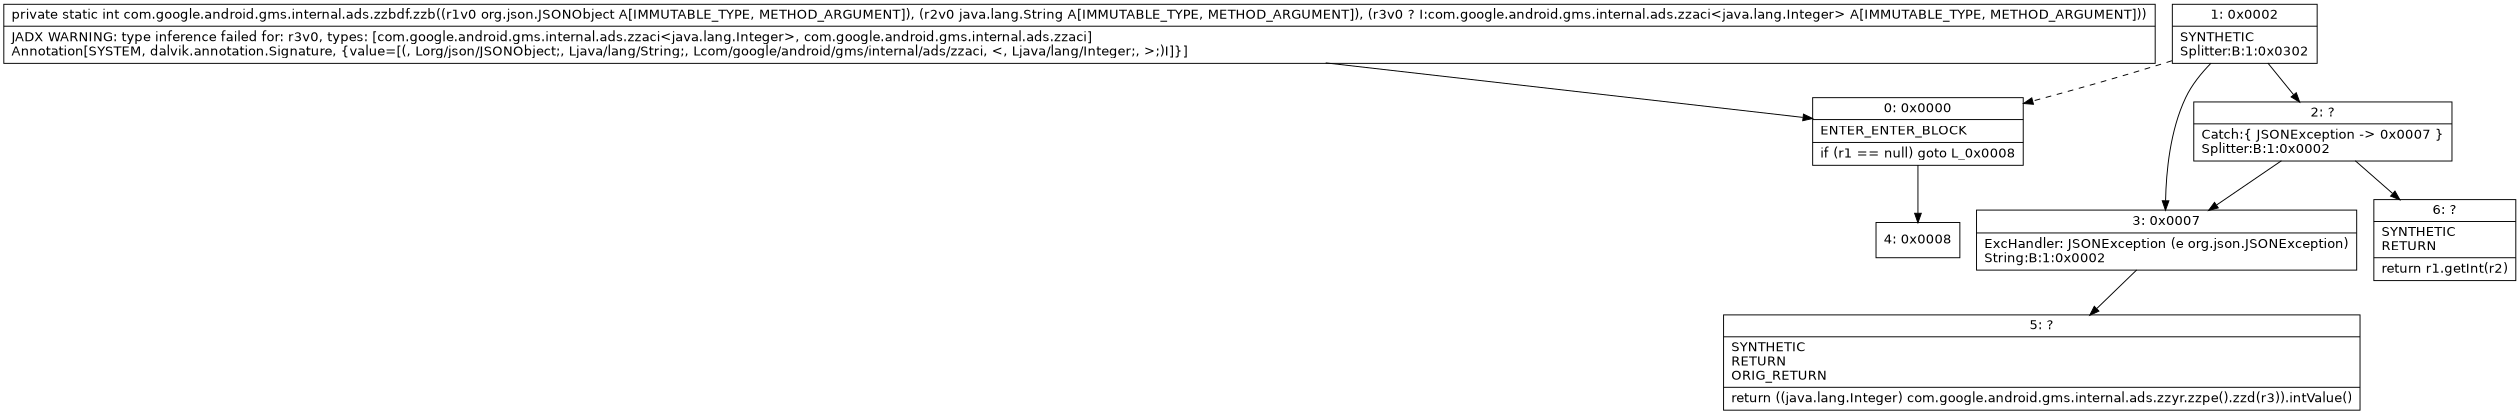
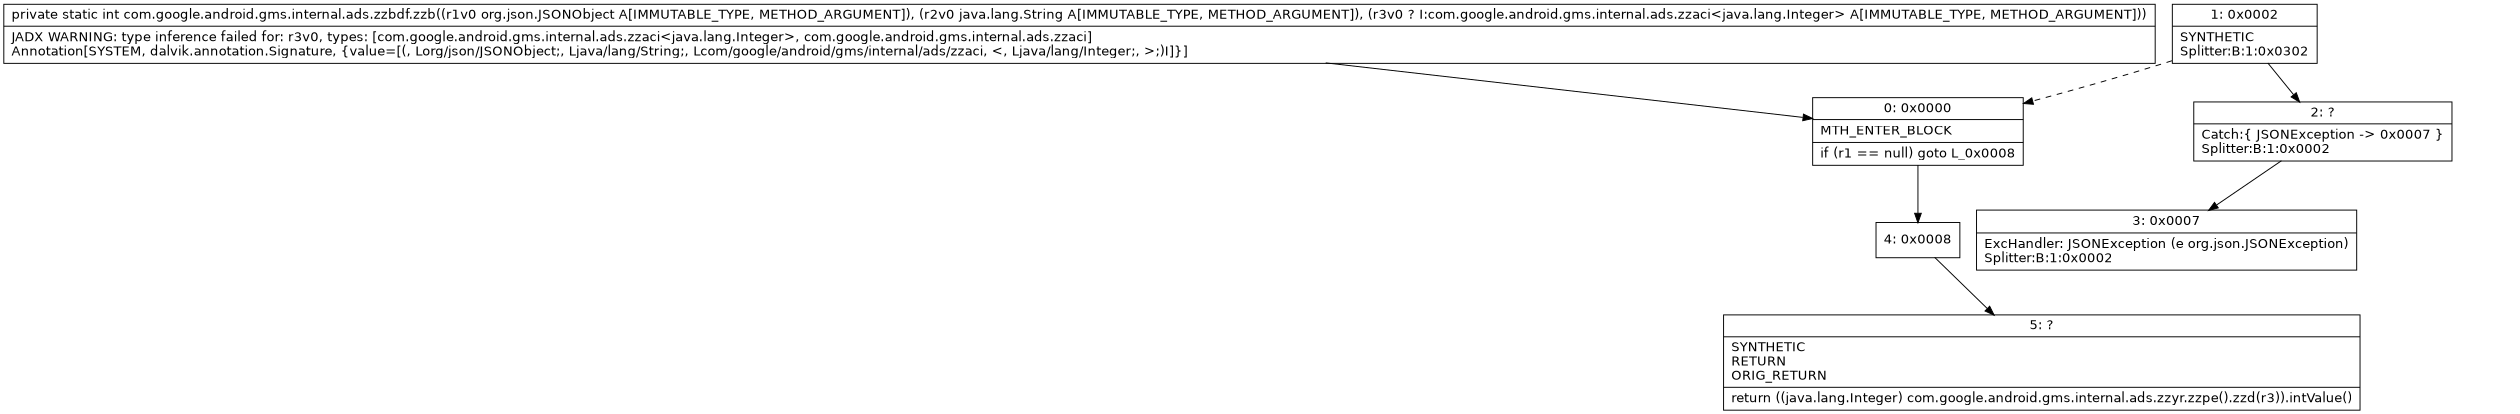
edge "1: 0x0002" -> "3: 0x0007": removed
node "0: 0x0000": text "ENTER_ENTER_BLOCK" -> "MTH_ENTER_BLOCK"
node "6: ?": removed
node "3: 0x0007": text "String:B:1:0x0002" -> "Splitter:B:1:0x0002"
edge "3: 0x0007" -> "5: ?": now "4: 0x0008" -> "5: ?"
